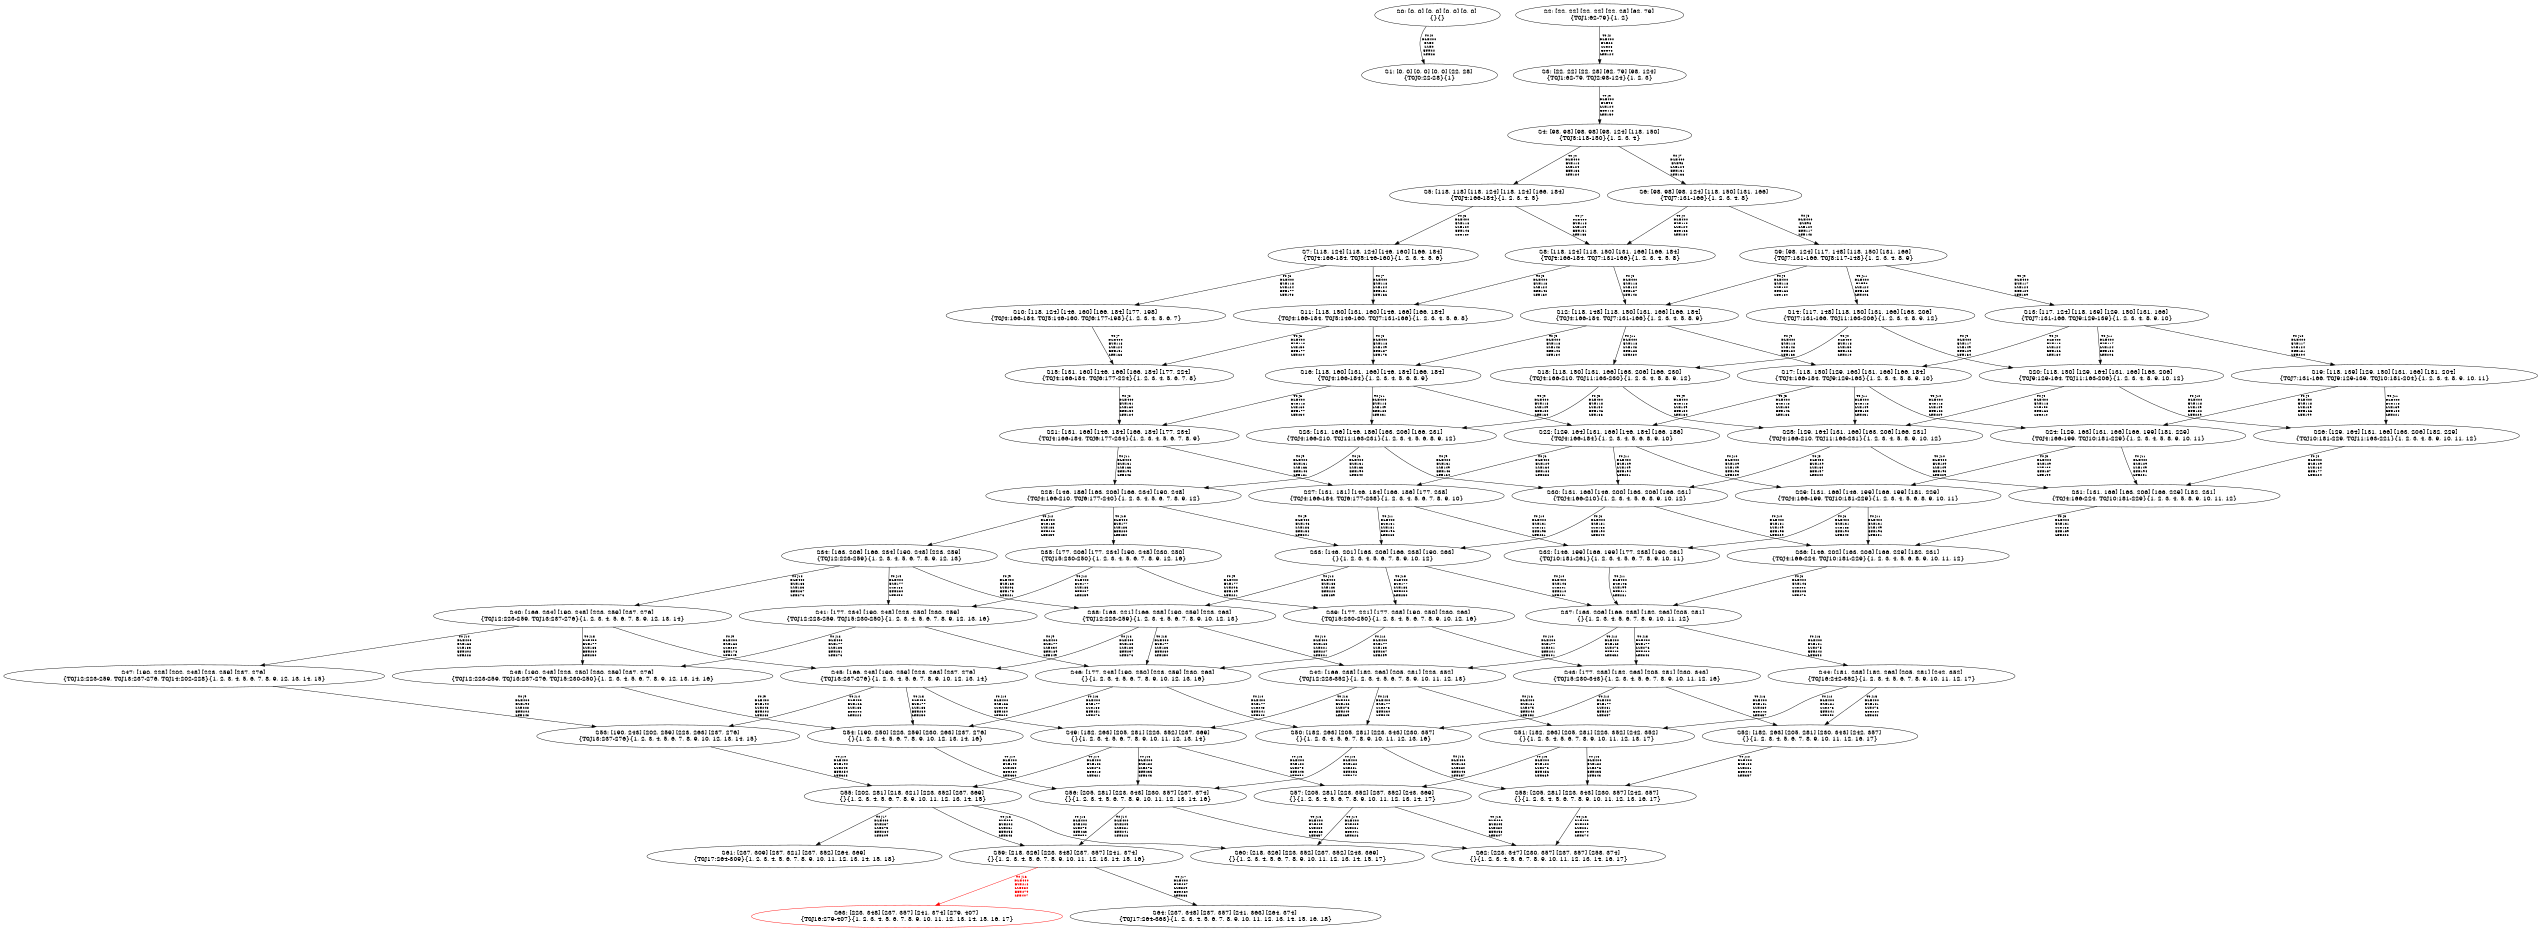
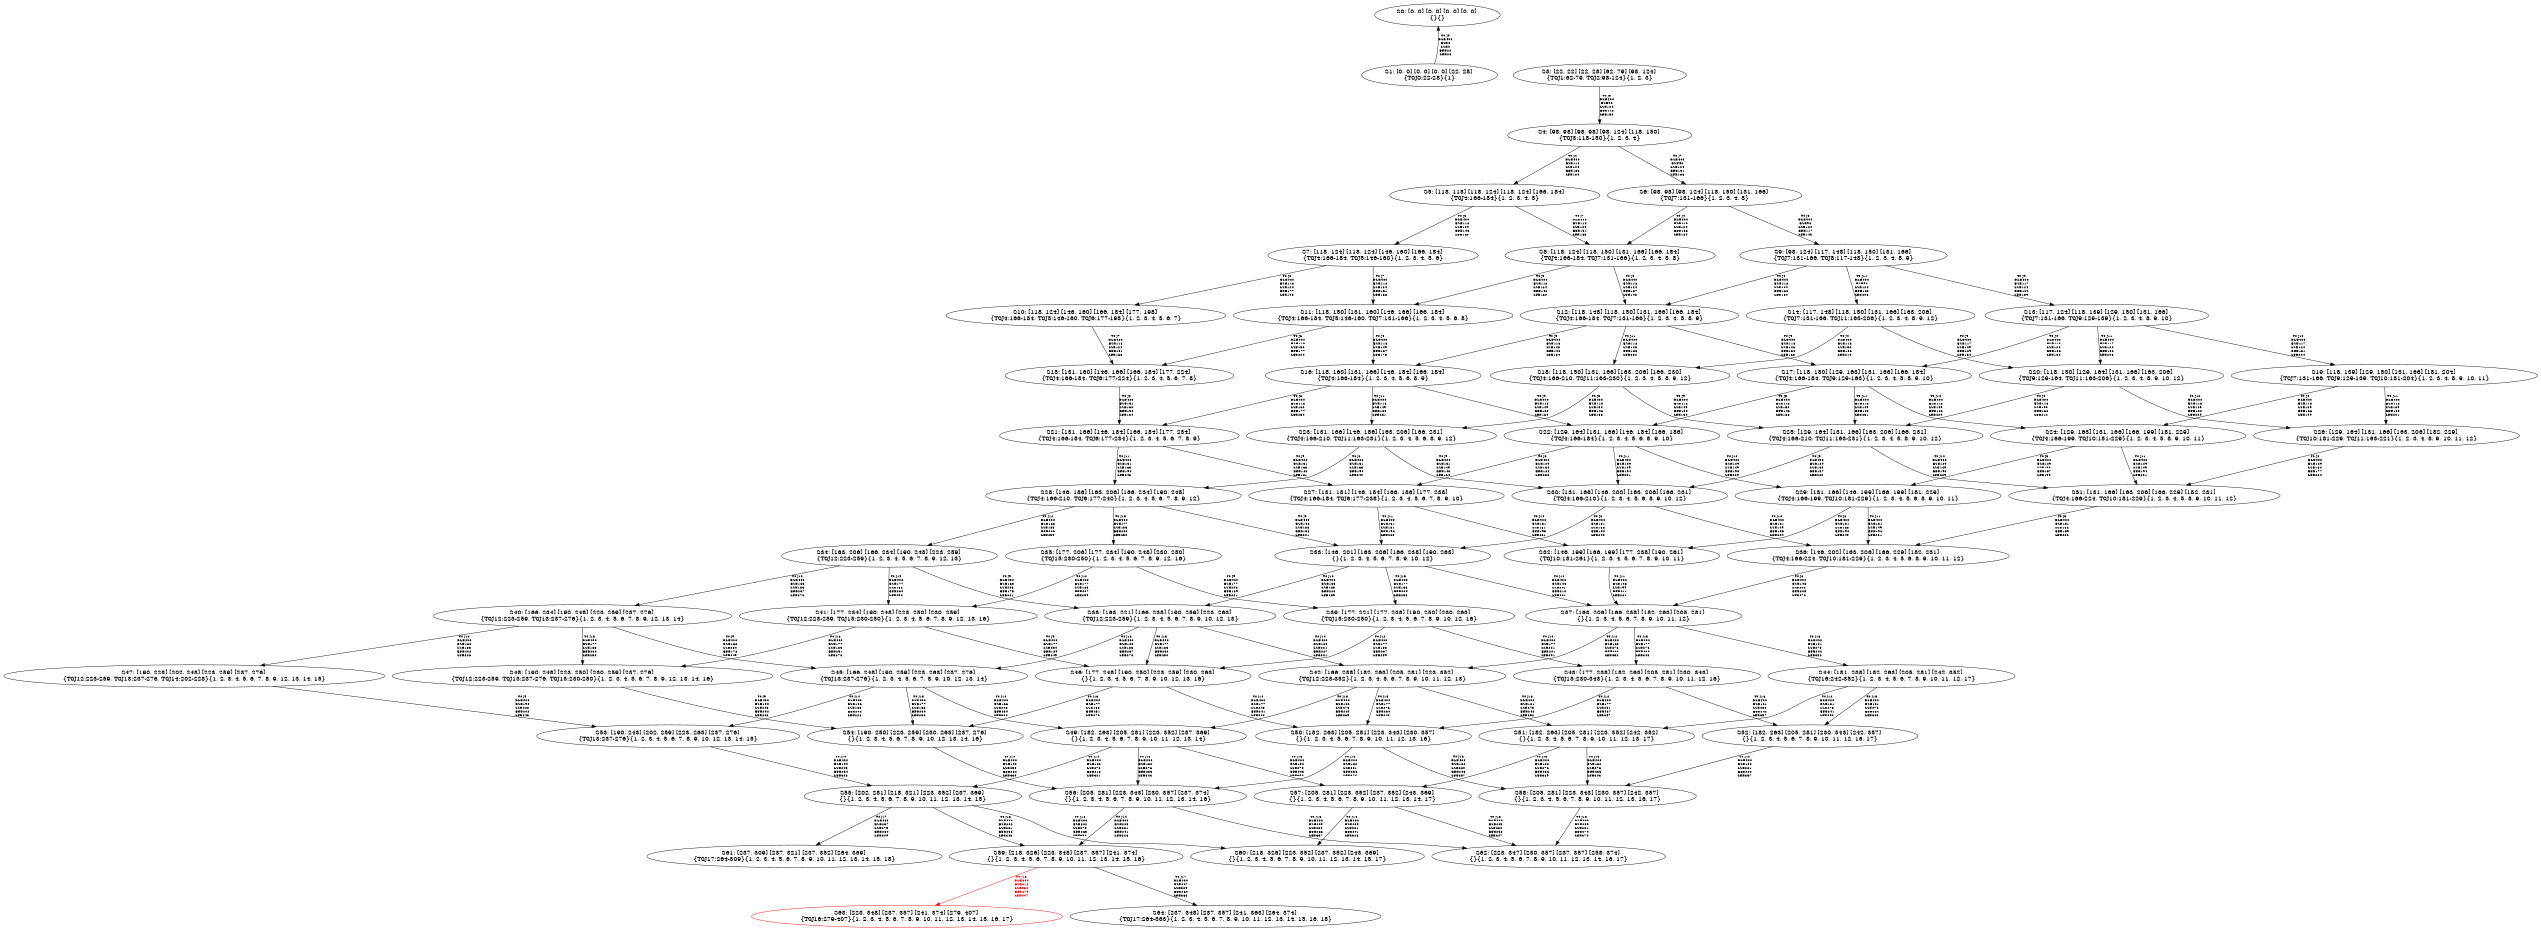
node "S2: [22, 22] [22, 22] [22, 28] [62, 79] {T0J1:62-79}{1, 2}": removed
edge "S0: [0, 0] [0, 0] [0, 0] [0, 0] {}{}" -> "S1: [0, 0] [0, 0] [0, 0] [22, 28] {T0J0:22-28}{1}": reversed
